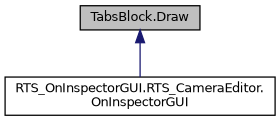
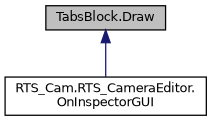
node "RTS_OnInspectorGUI.RTS_CameraEditor. OnInspectorGUI": label "RTS_OnInspectorGUI.RTS_CameraEditor. OnInspectorGUI" -> "RTS_Cam.RTS_CameraEditor. OnInspectorGUI"
